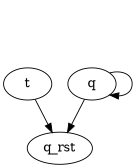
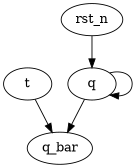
node "rst_n": added
node "q_rst": label "q_rst" -> "q_bar"
